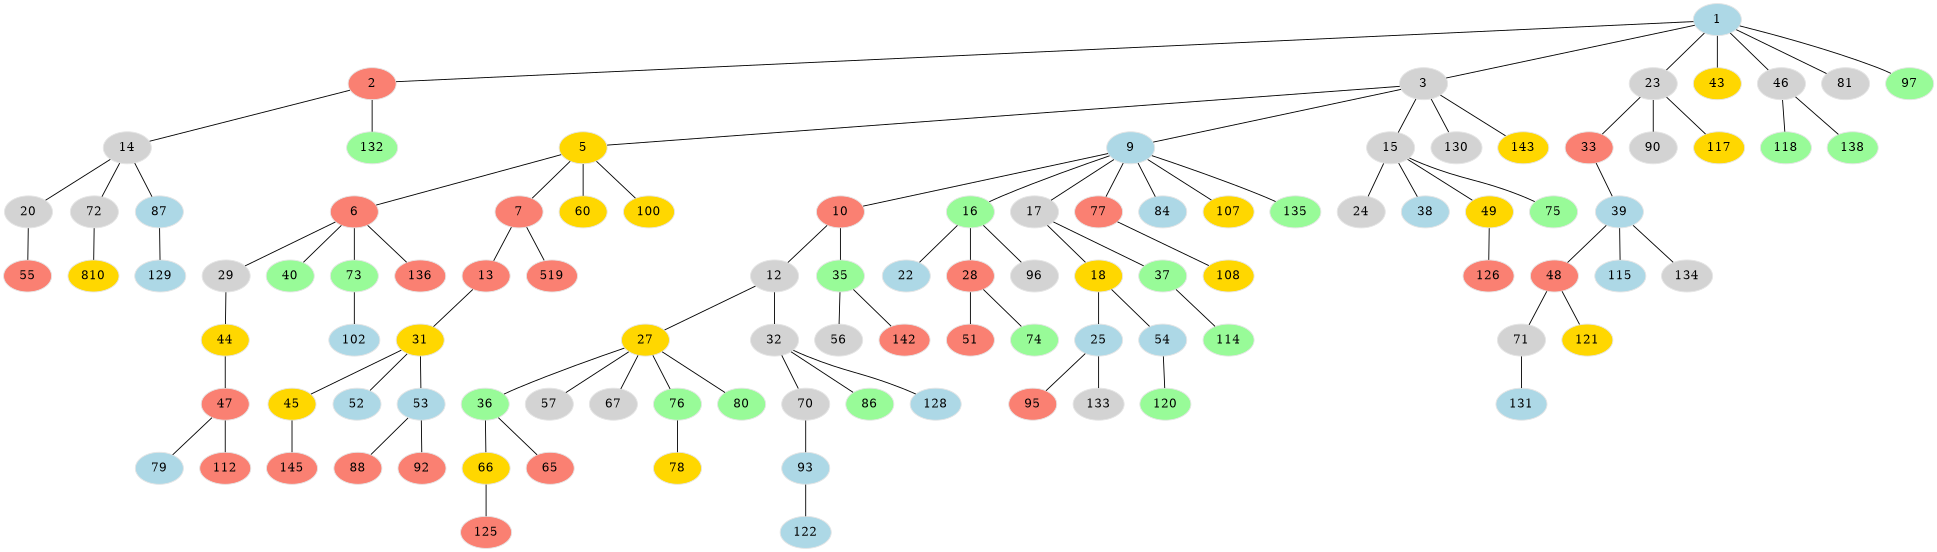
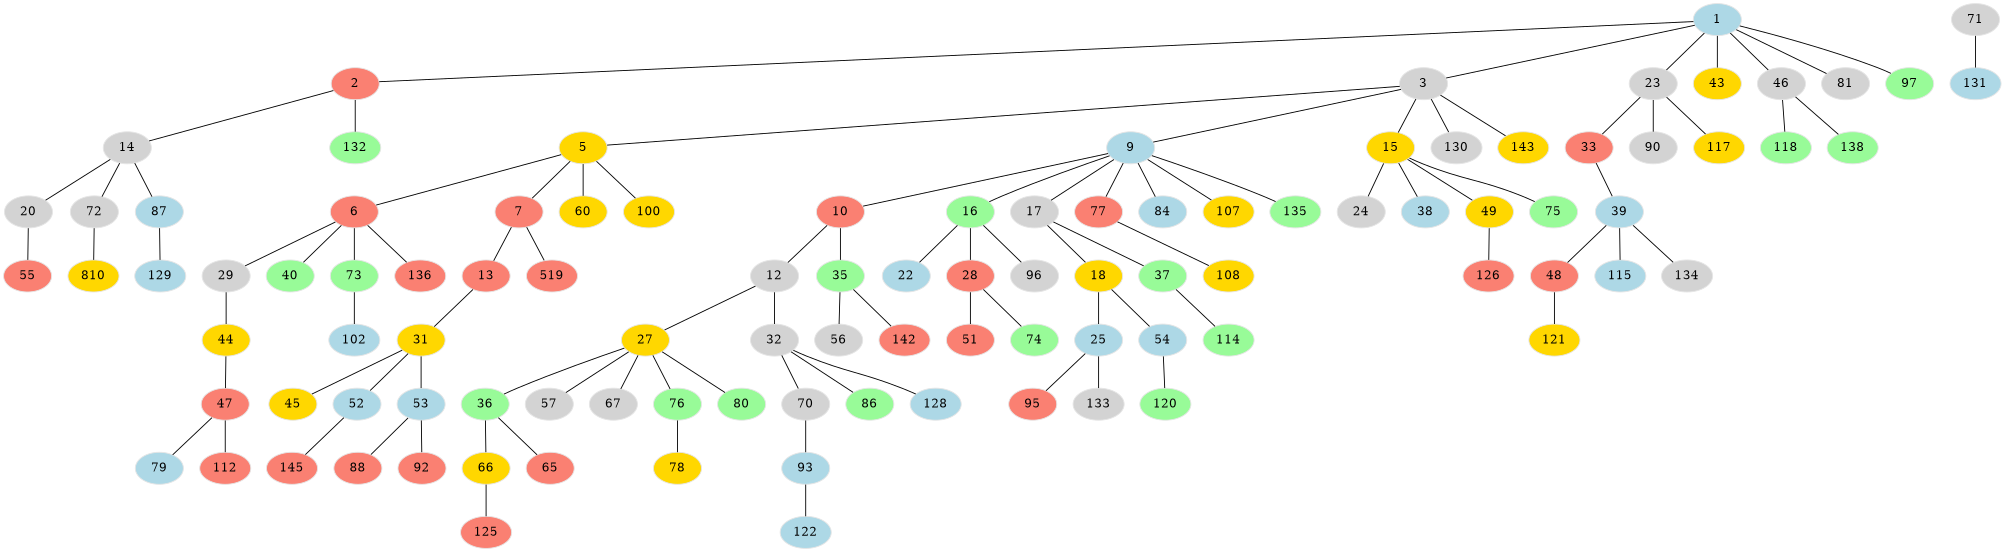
node "15": fillcolor lightgrey -> gold
edge "48" -- "71": removed
edge "45" -- "145": now "52" -- "145"
